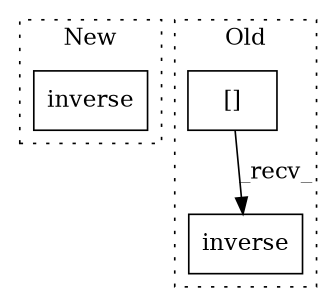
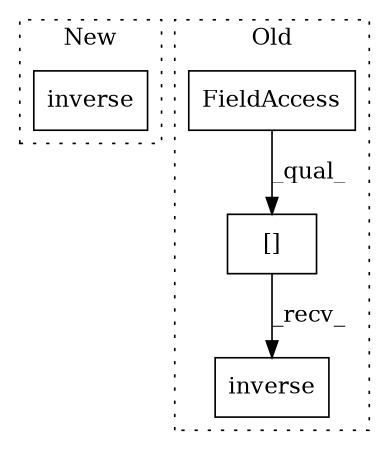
node "FieldAccess": added
